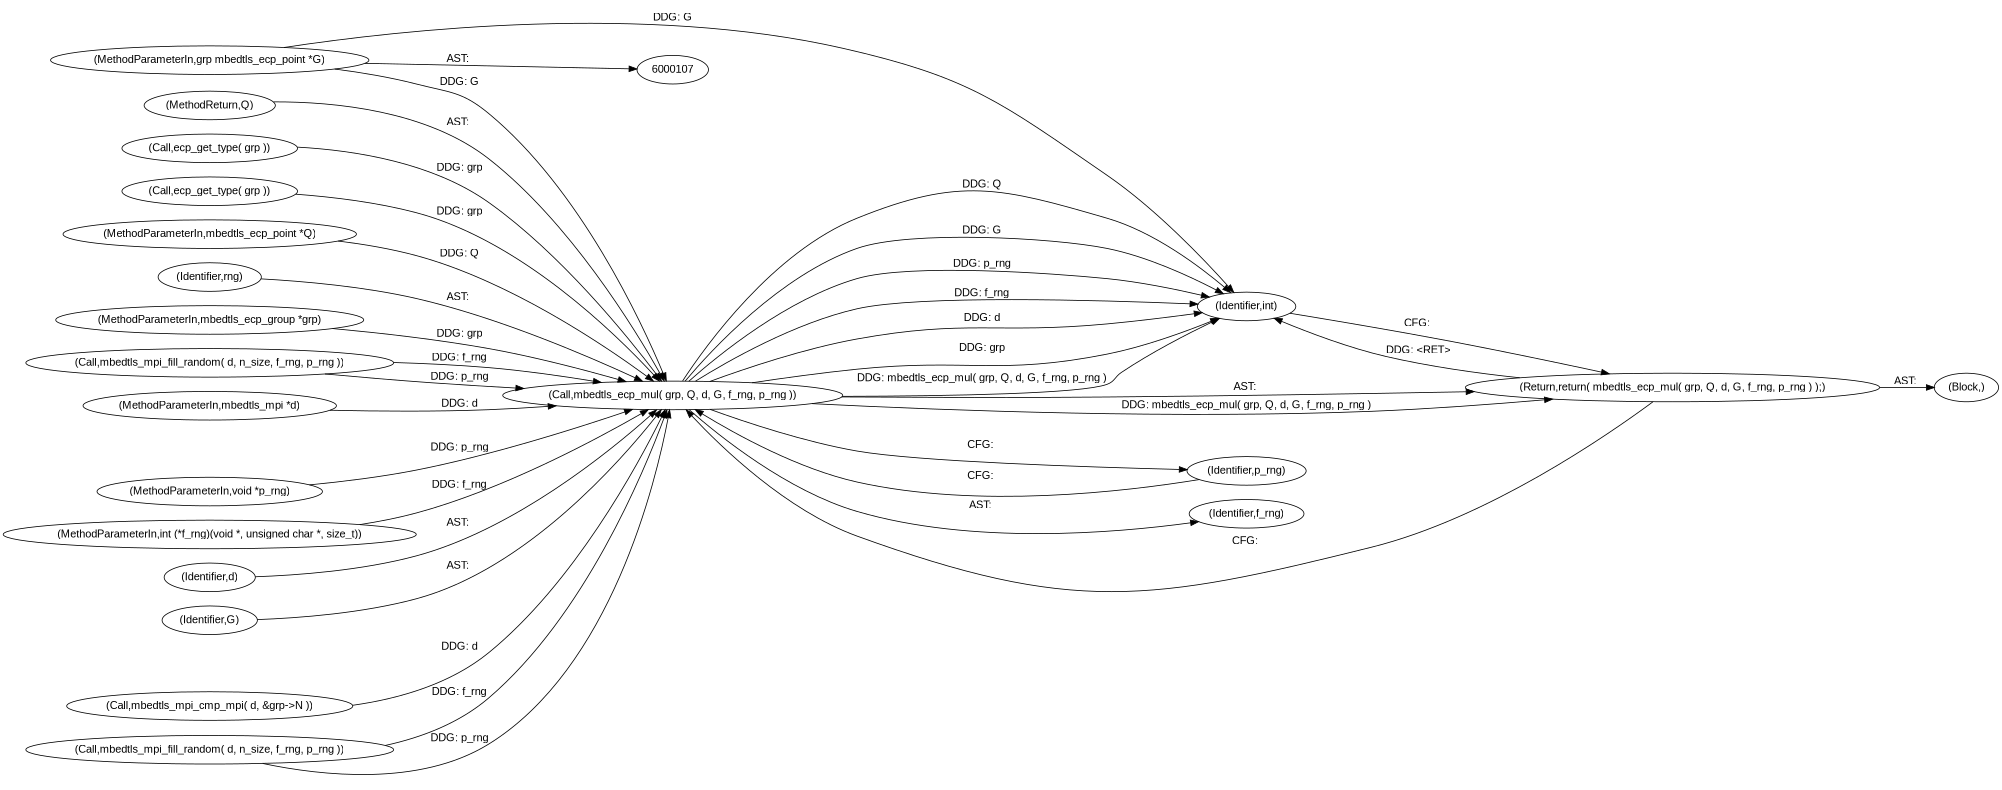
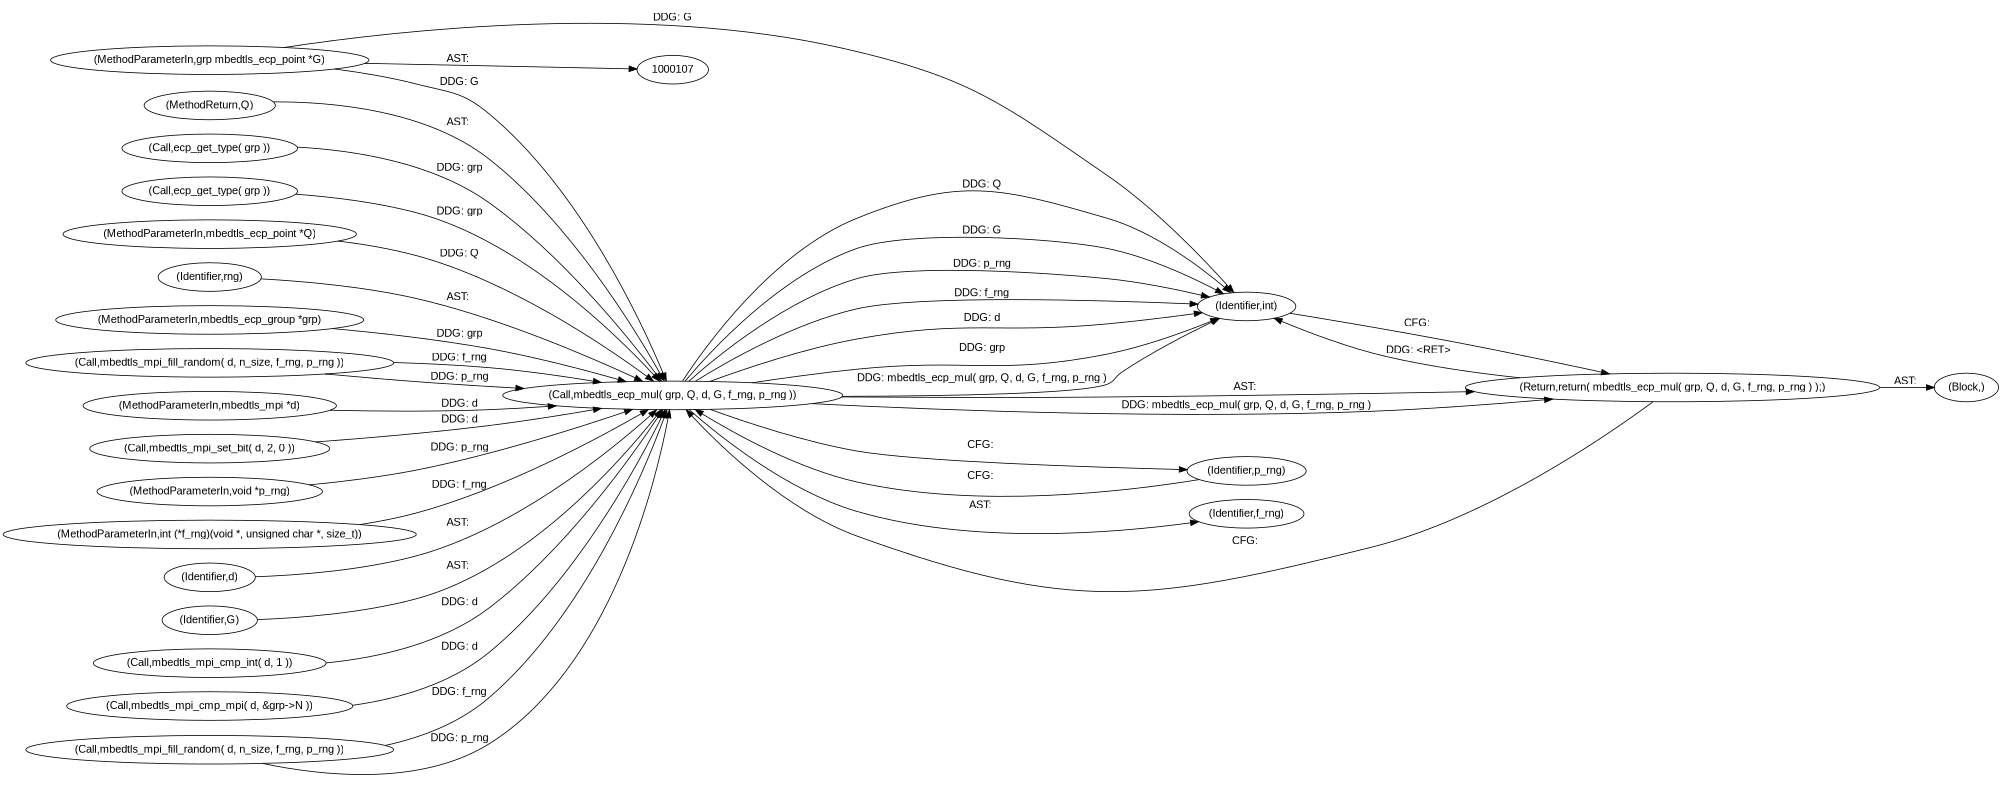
node "6000107": label "6000107" -> "1000107"
node "(Call,mbedtls_mpi_set_bit( d, 2, 0 ))": added
node "(Call,mbedtls_mpi_cmp_int( d, 1 ))": added
